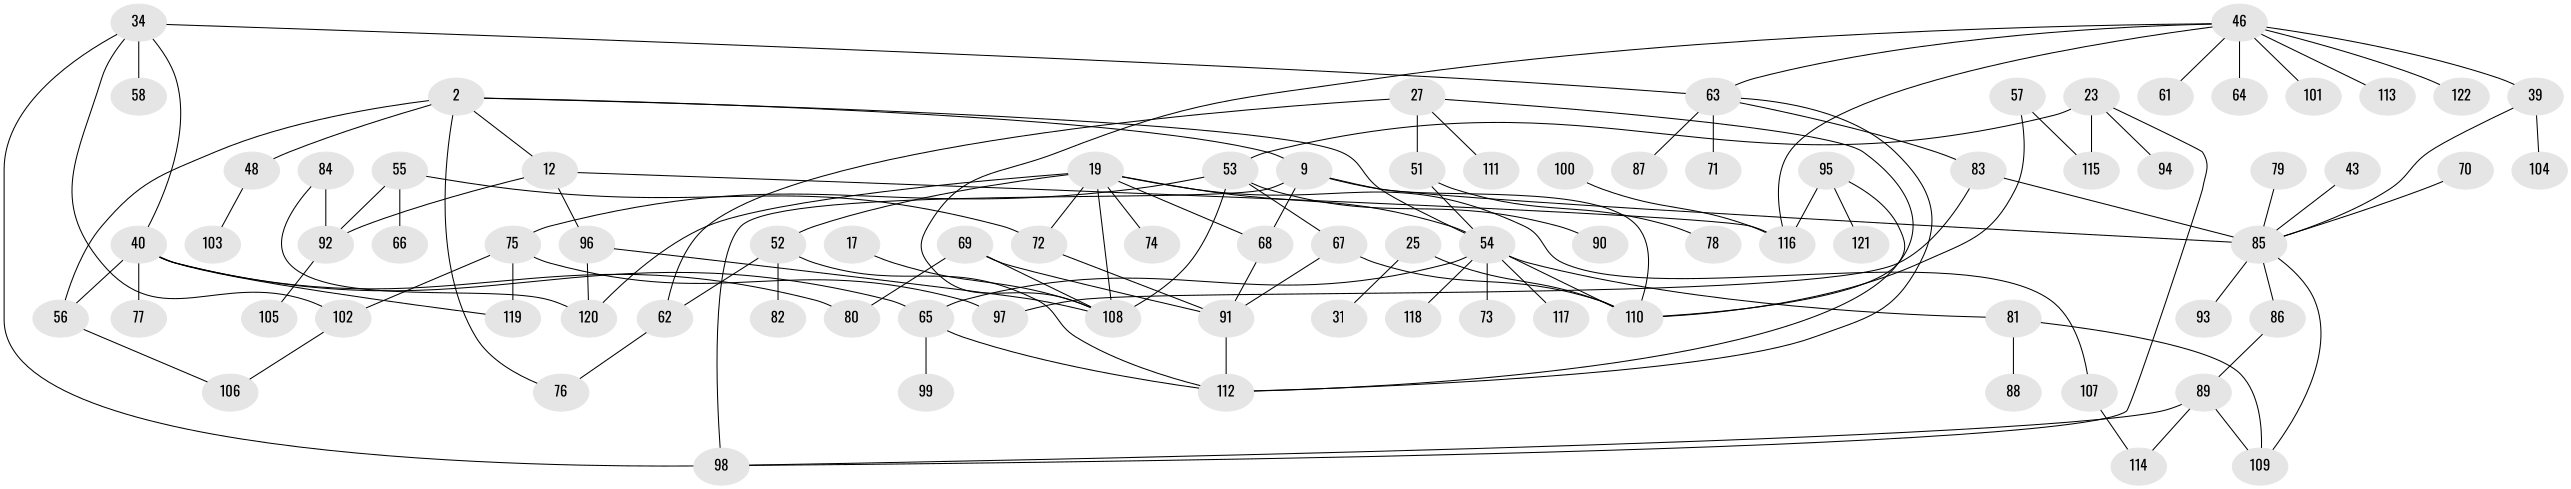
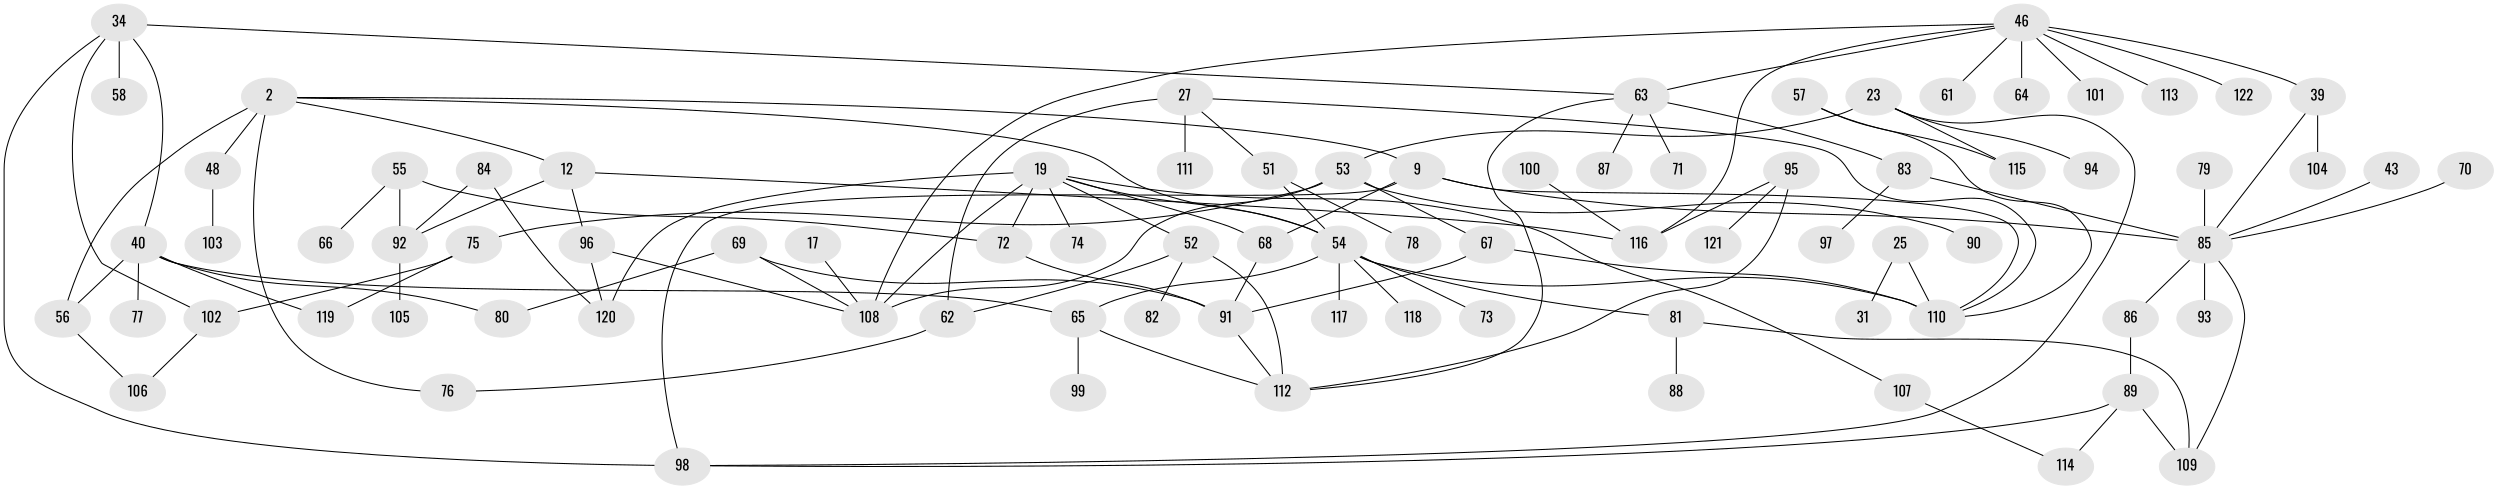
edge "75" -- "97": removed
